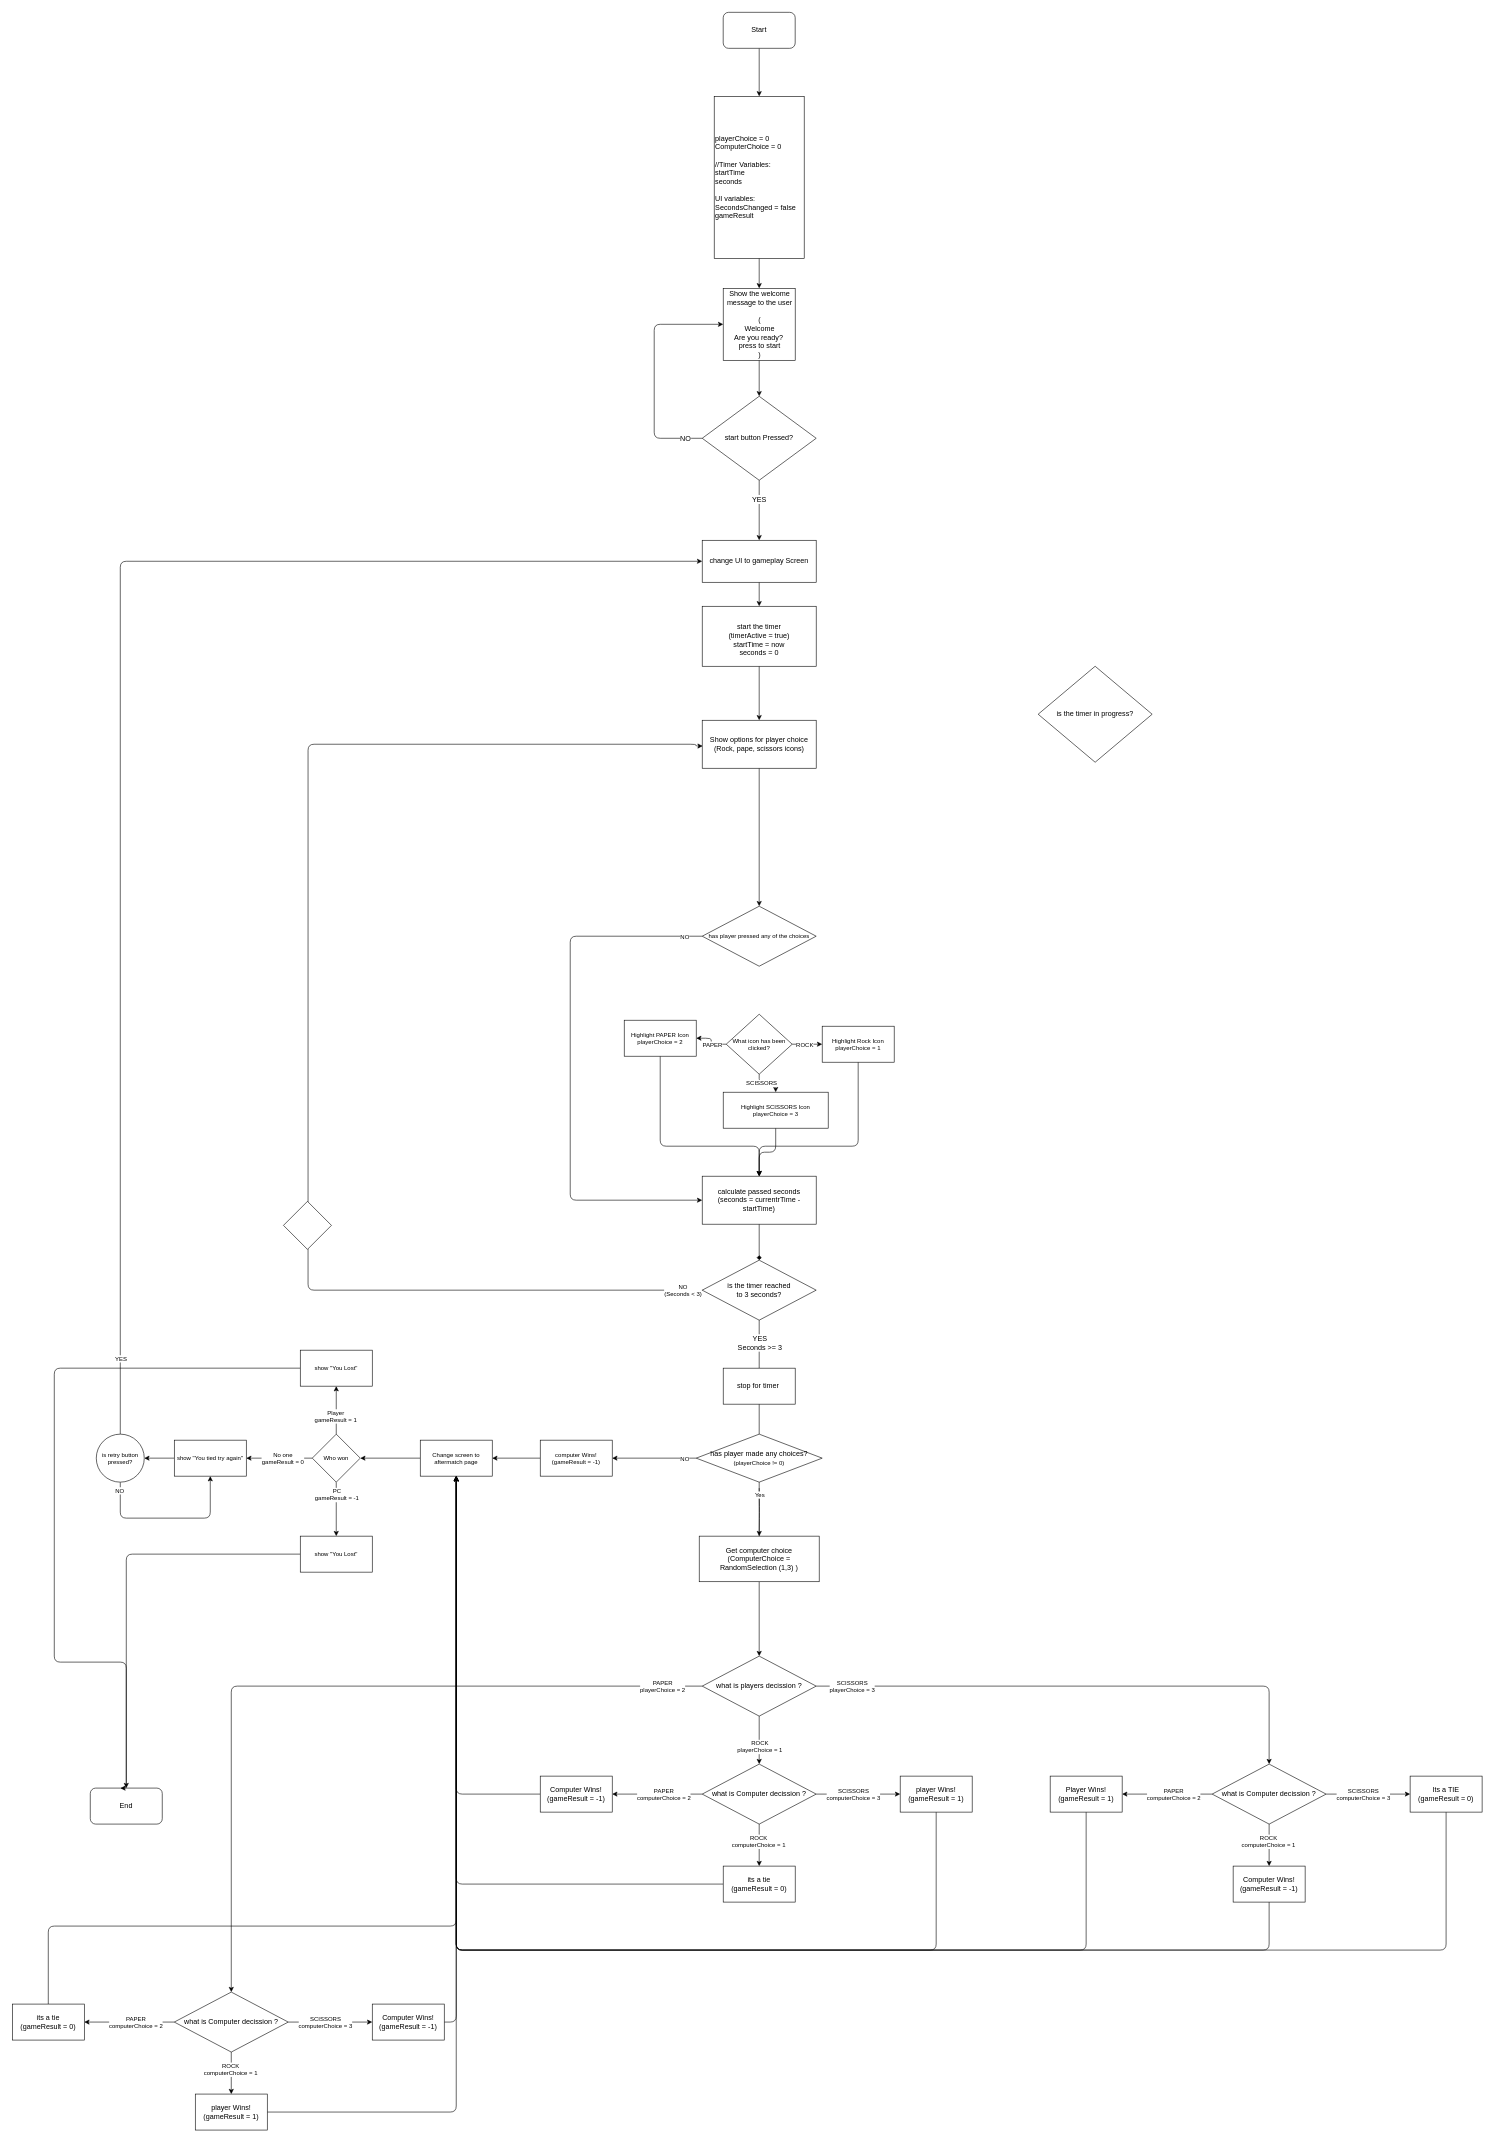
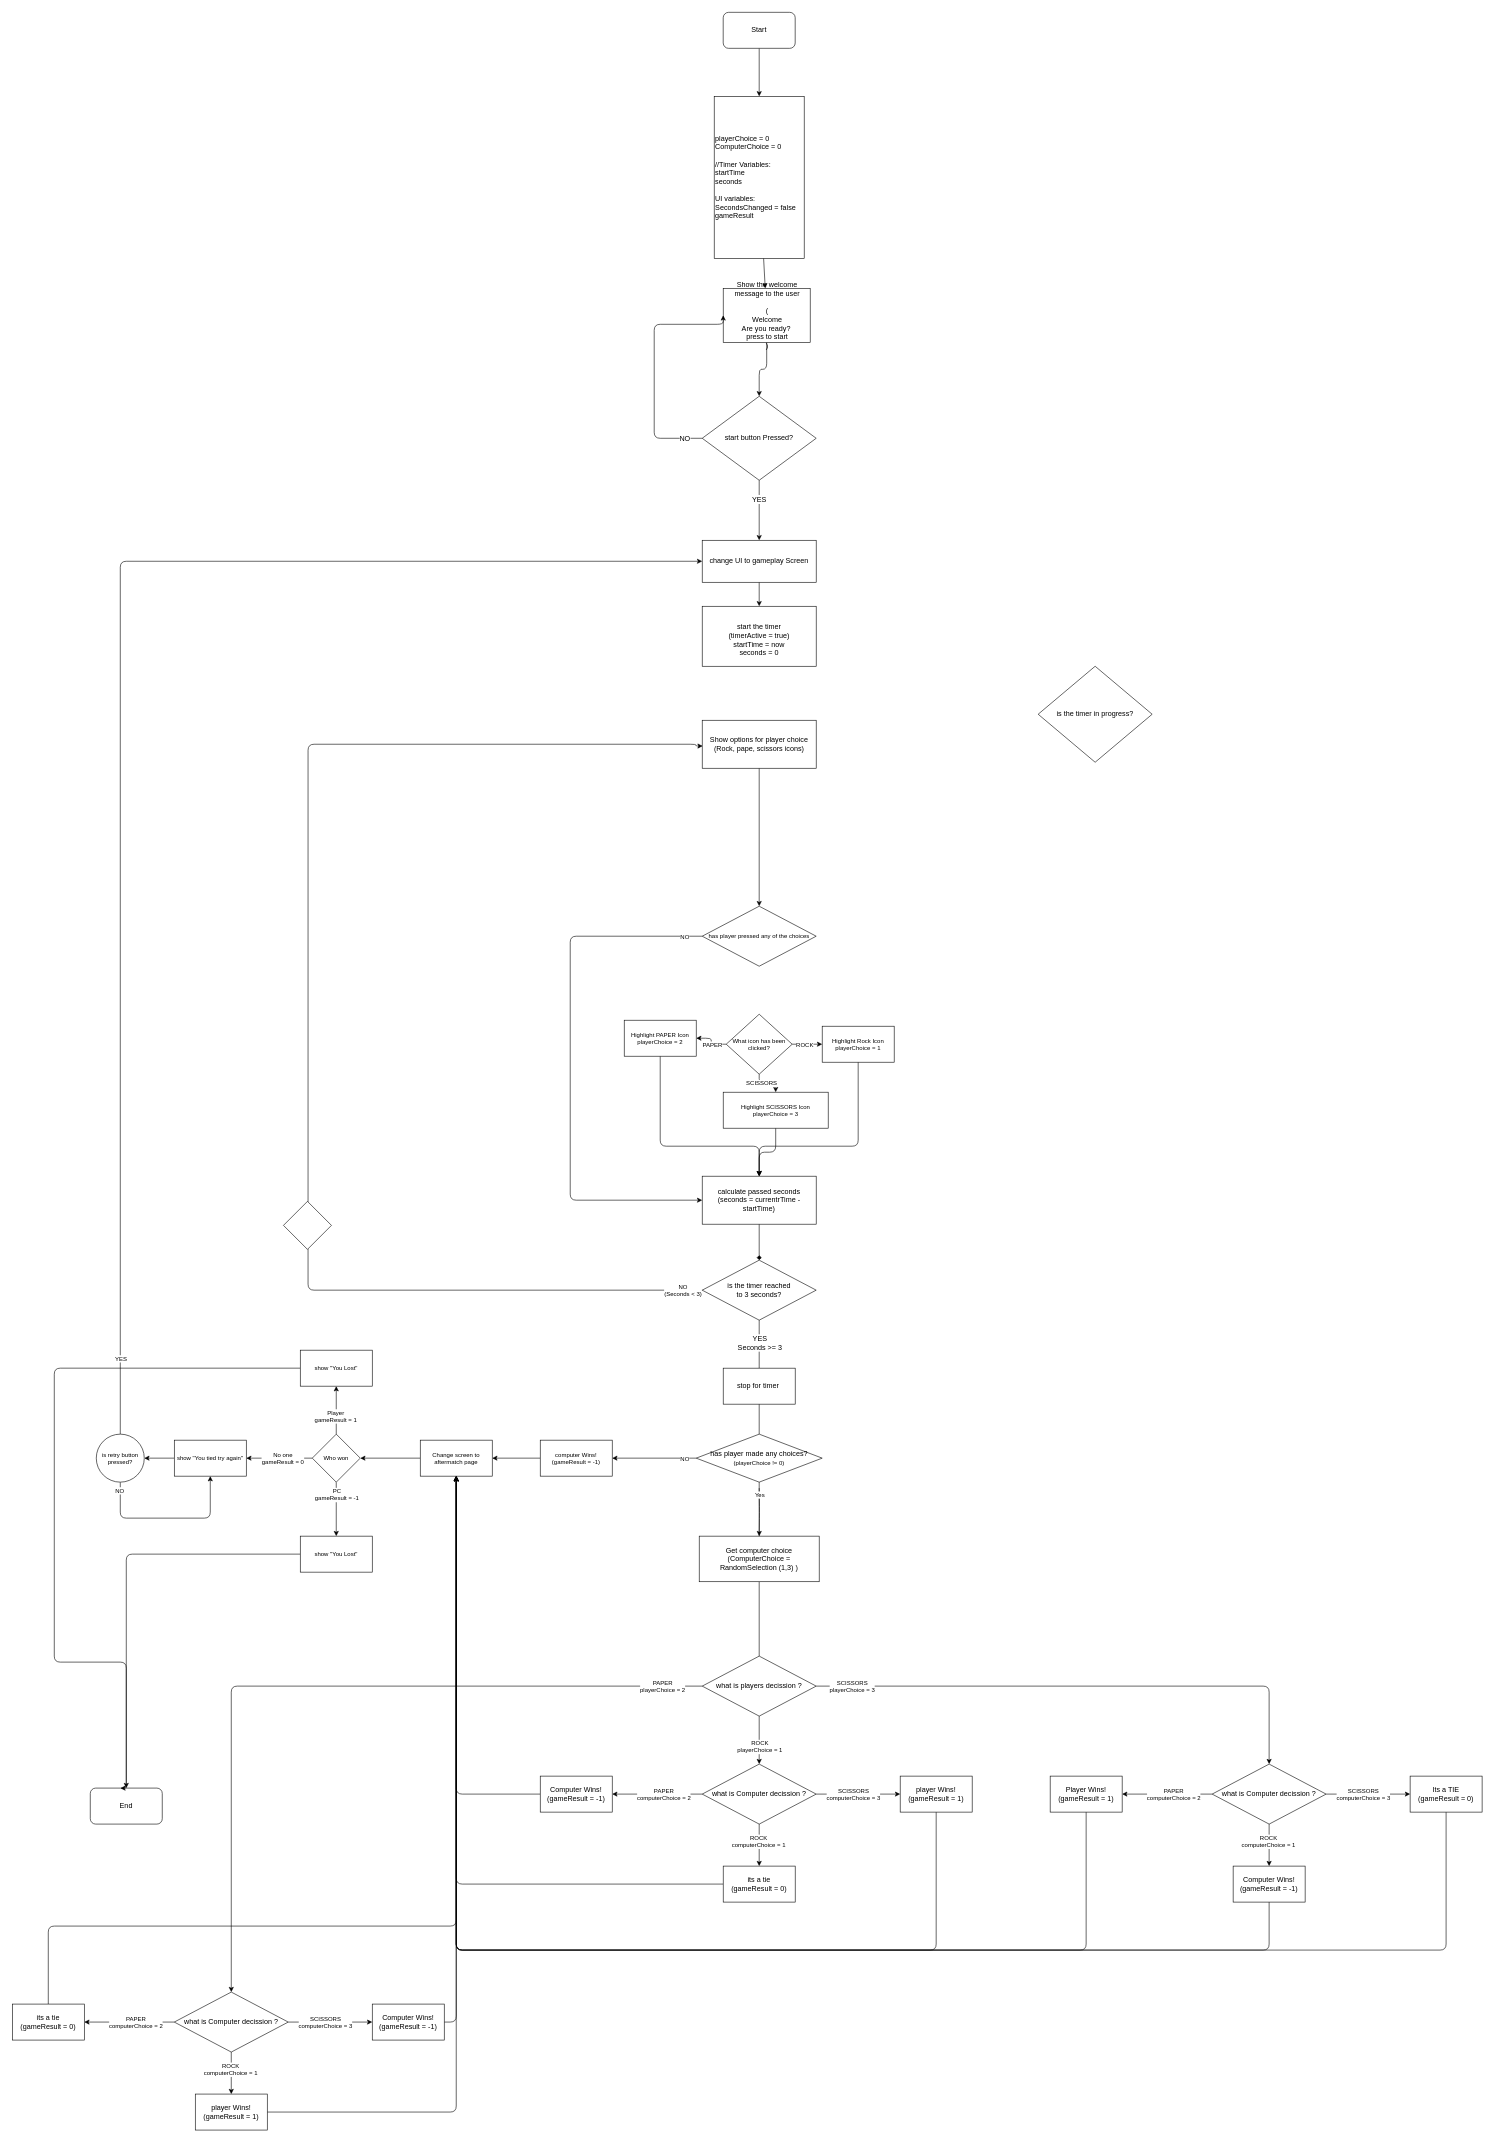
node "Show the welcome message to the user ( Welcome Are you ready? press to start )": size 72x72 -> 87x54
edge "start the timer(timerActive = true)startTime = nowseconds = 0" -> "Show options for player choice (Rock, pape, scissors icons)": removed
edge "Get computer choice (ComputerChoice = RandomSelection (1,3) )" -> "what is players decission ?": arrowhead classic -> none
